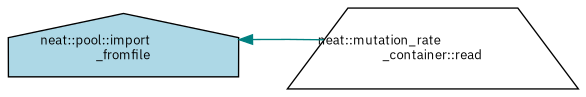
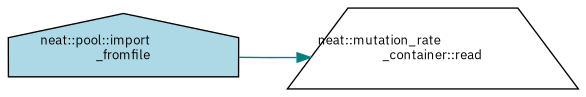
edge "neat::mutation_rate _container::read" -> "neat::pool::import _fromfile": reversed
